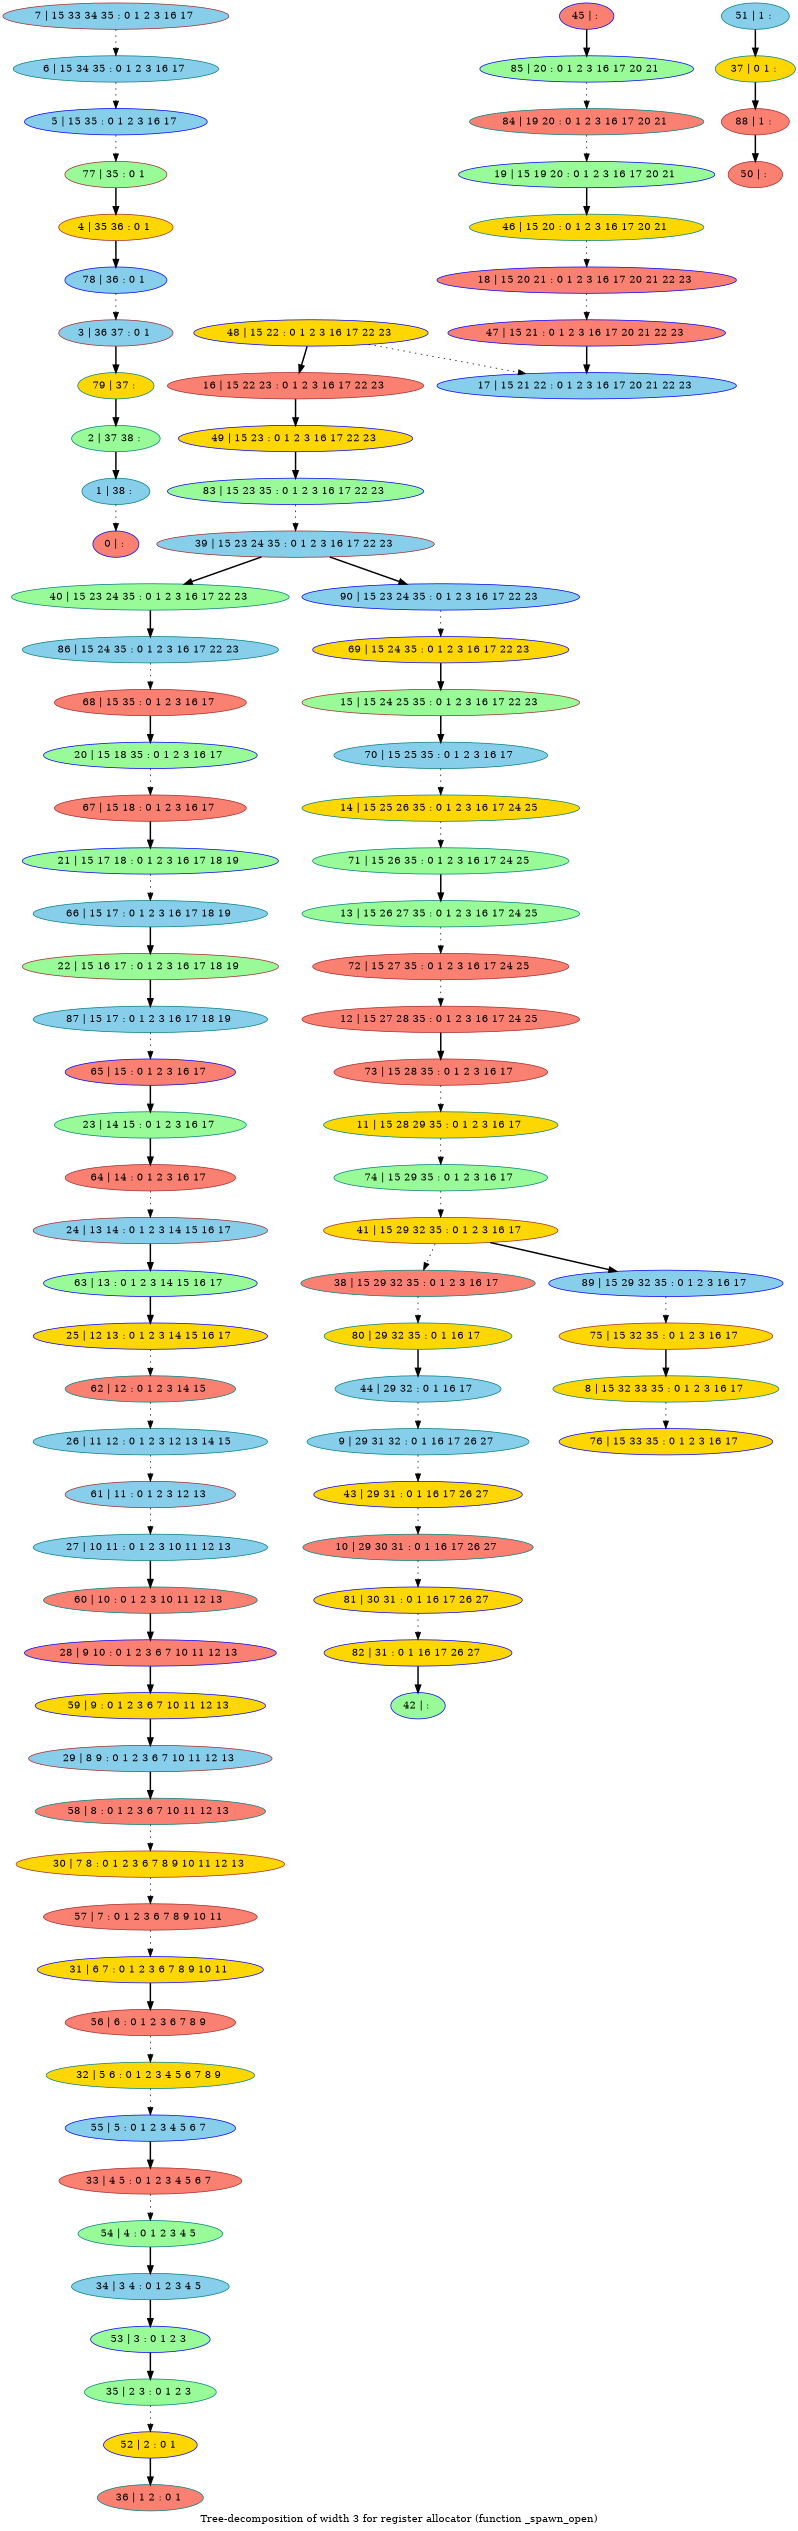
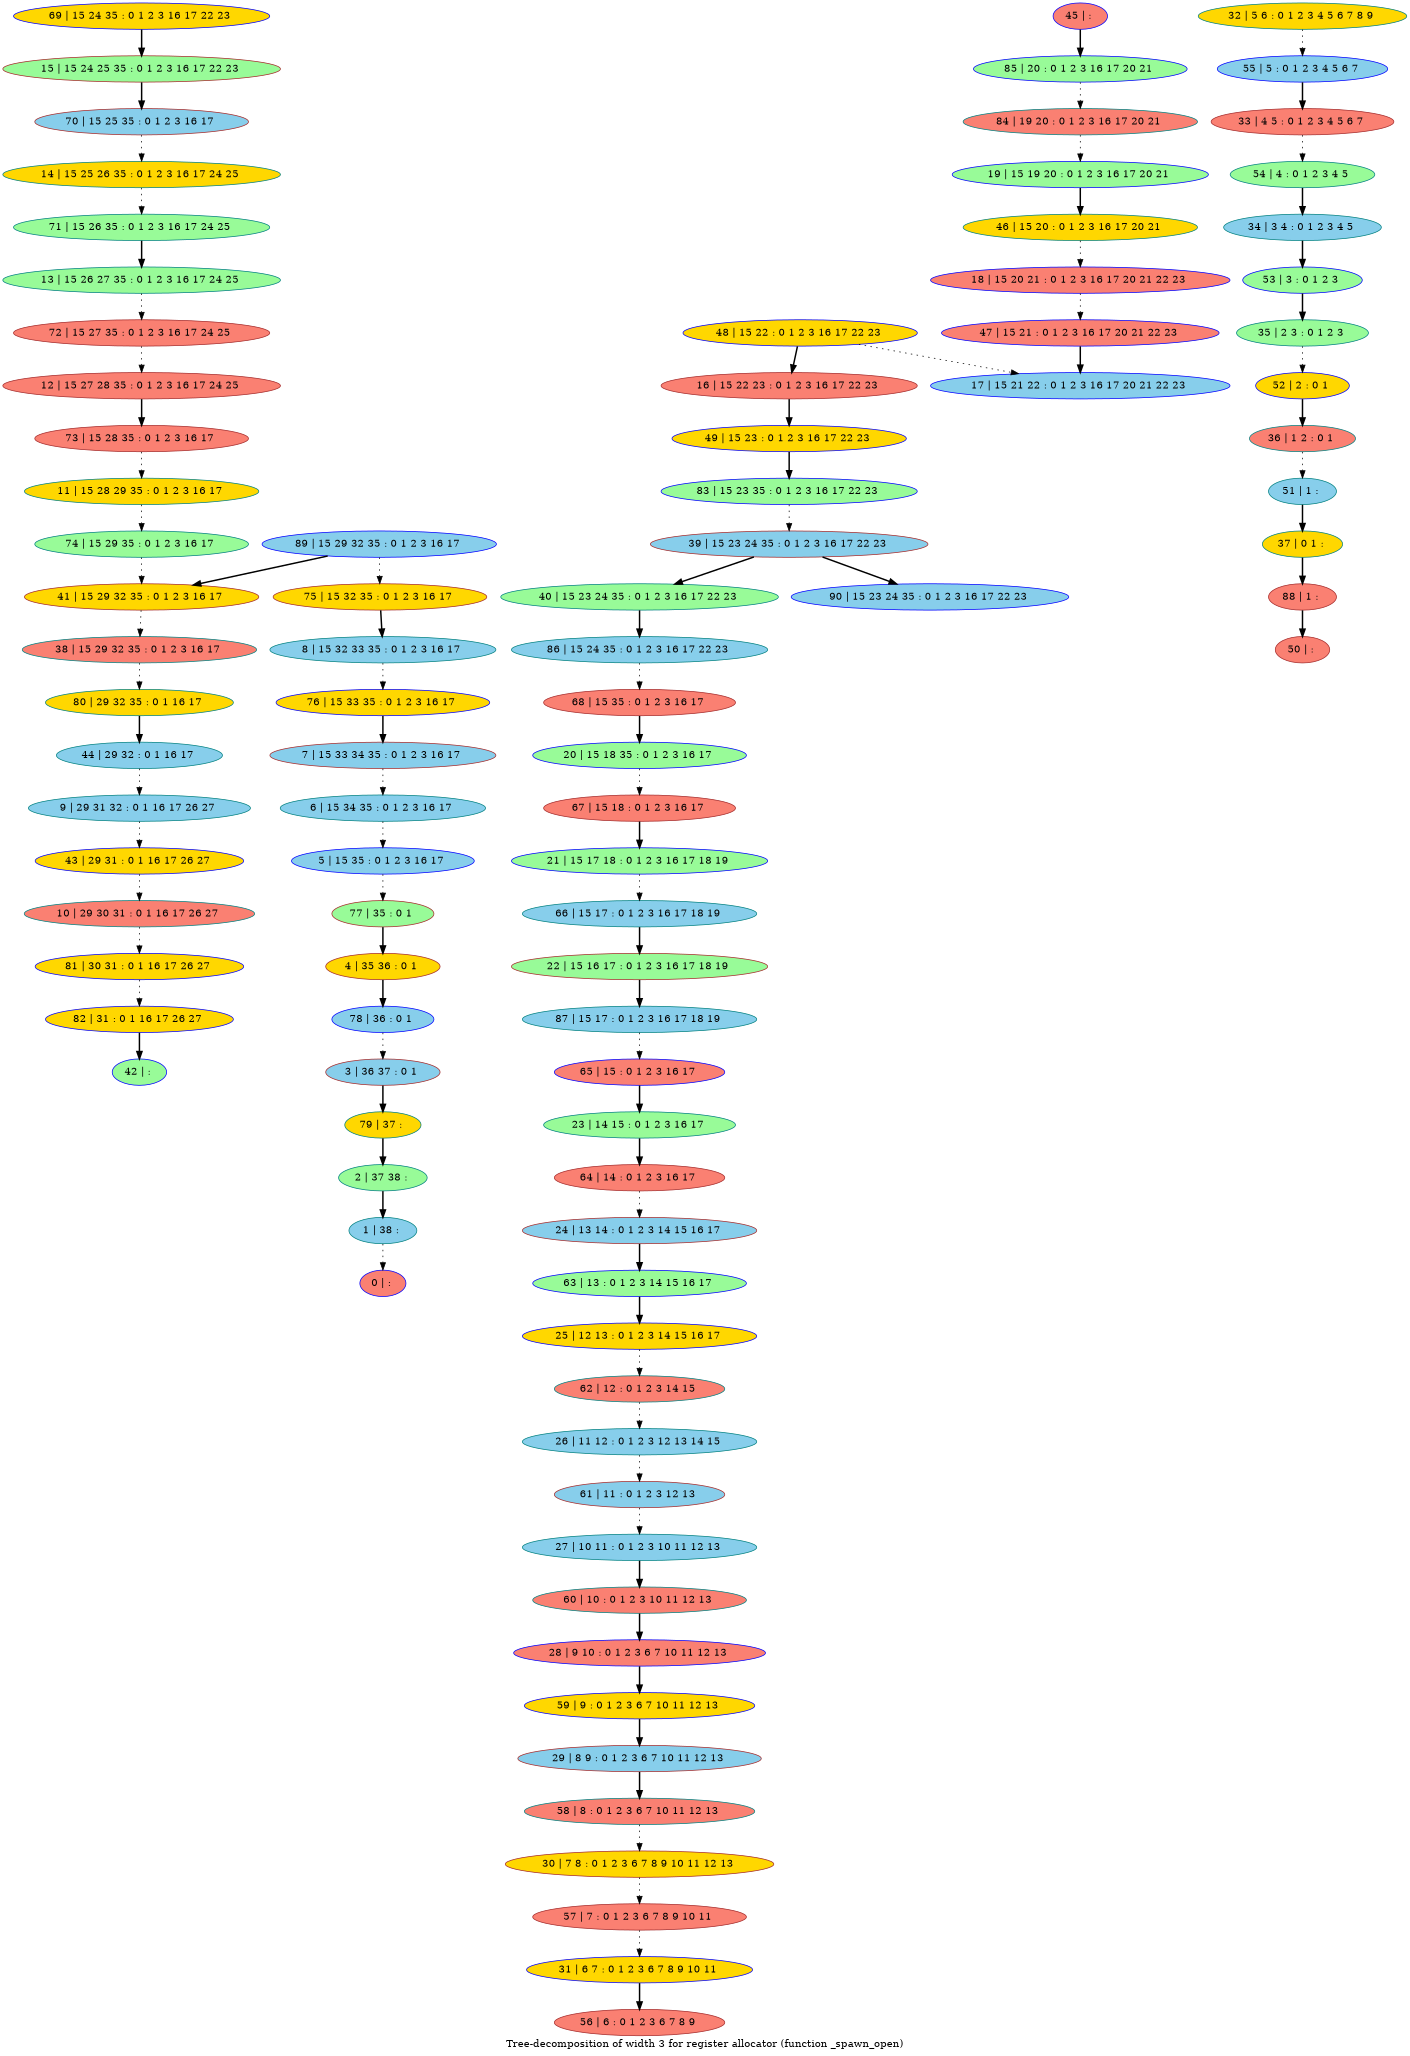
edge "36 | 1 2 : 0 1" -> "51 | 1 :": added
edge "90 | 15 23 24 35 : 0 1 2 3 16 17 22 23" -> "69 | 15 24 35 : 0 1 2 3 16 17 22 23": removed
edge "76 | 15 33 35 : 0 1 2 3 16 17" -> "7 | 15 33 34 35 : 0 1 2 3 16 17": added
node "70 | 15 25 35 : 0 1 2 3 16 17": color teal -> brown
edge "41 | 15 29 32 35 : 0 1 2 3 16 17" -> "89 | 15 29 32 35 : 0 1 2 3 16 17": reversed
node "8 | 15 32 33 35 : 0 1 2 3 16 17": fillcolor gold -> skyblue
edge "56 | 6 : 0 1 2 3 6 7 8 9" -> "32 | 5 6 : 0 1 2 3 4 5 6 7 8 9": removed
